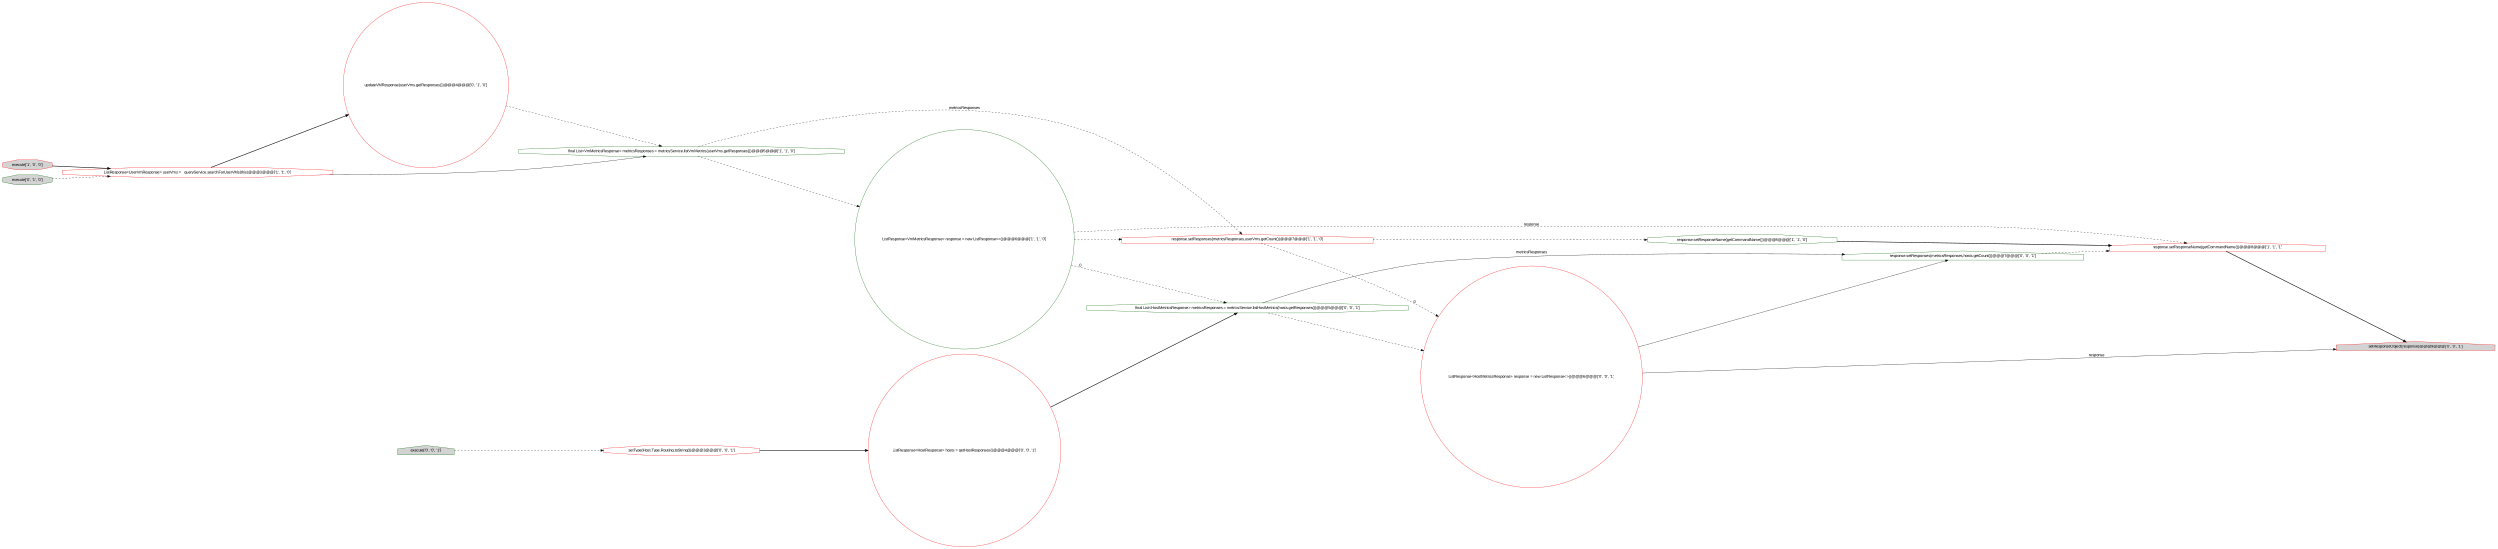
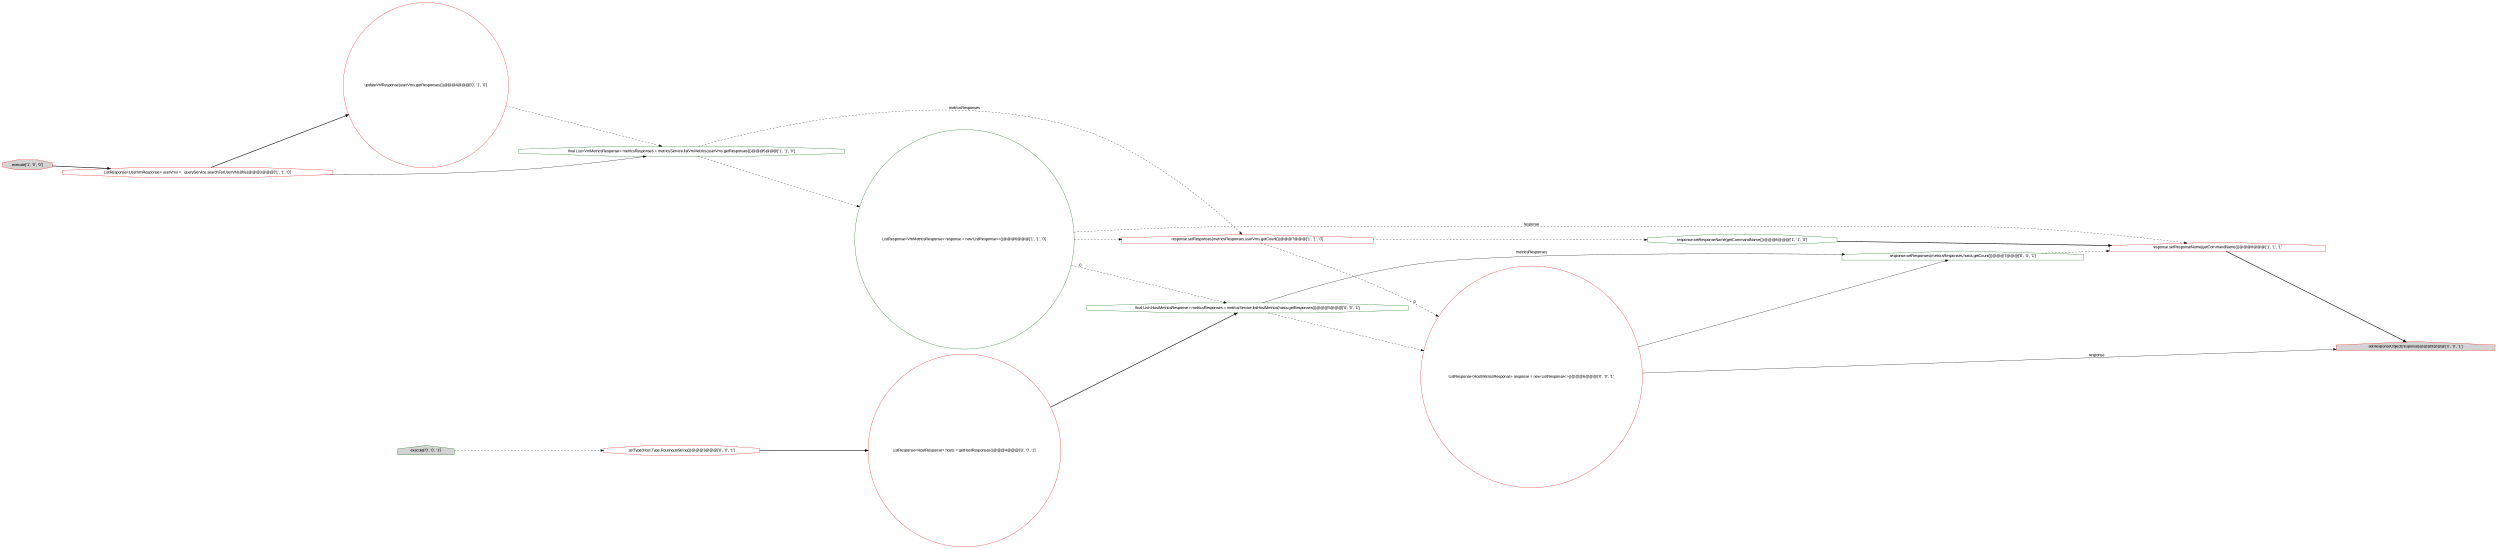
node "execute['0', '1', '0']": removed
